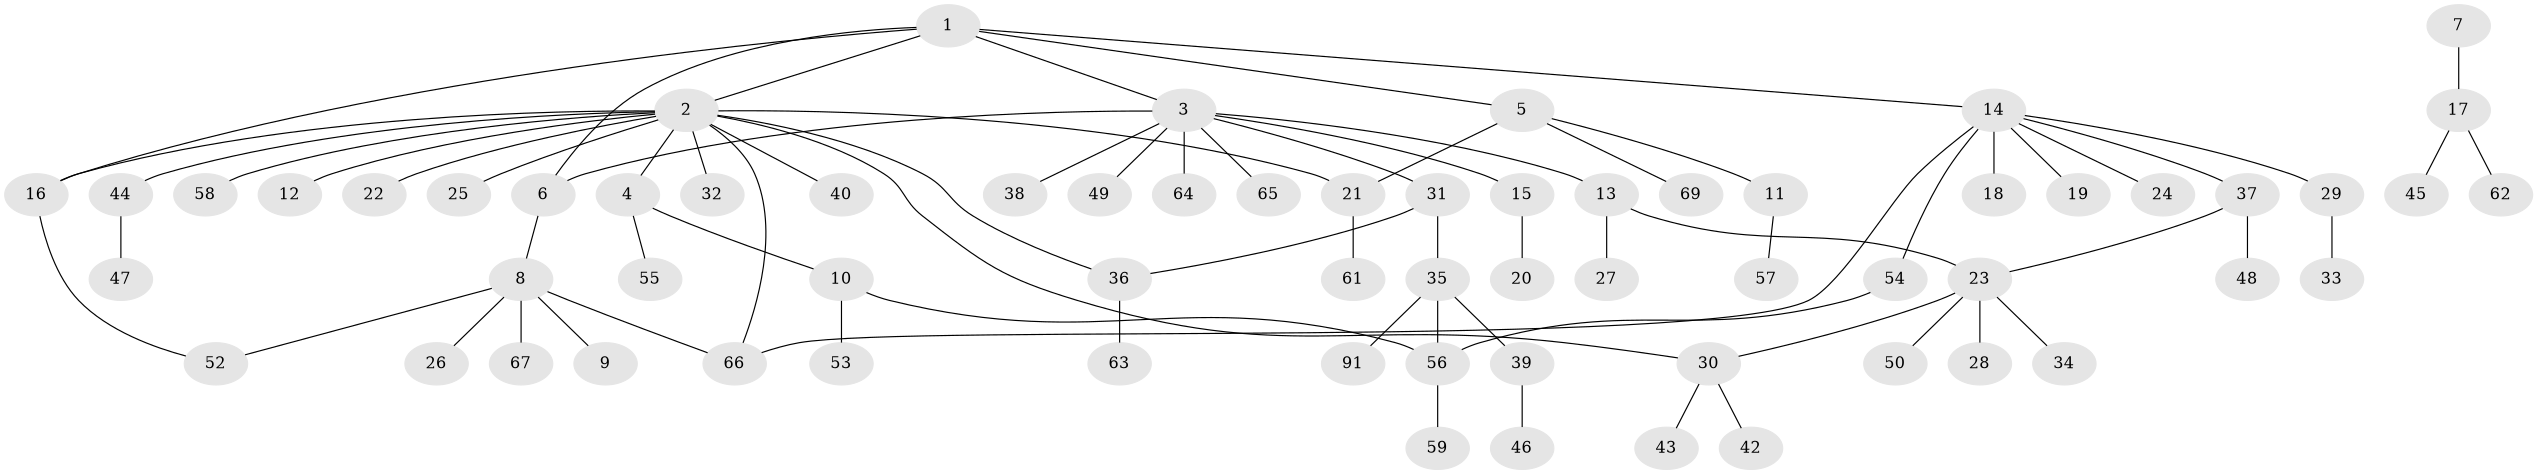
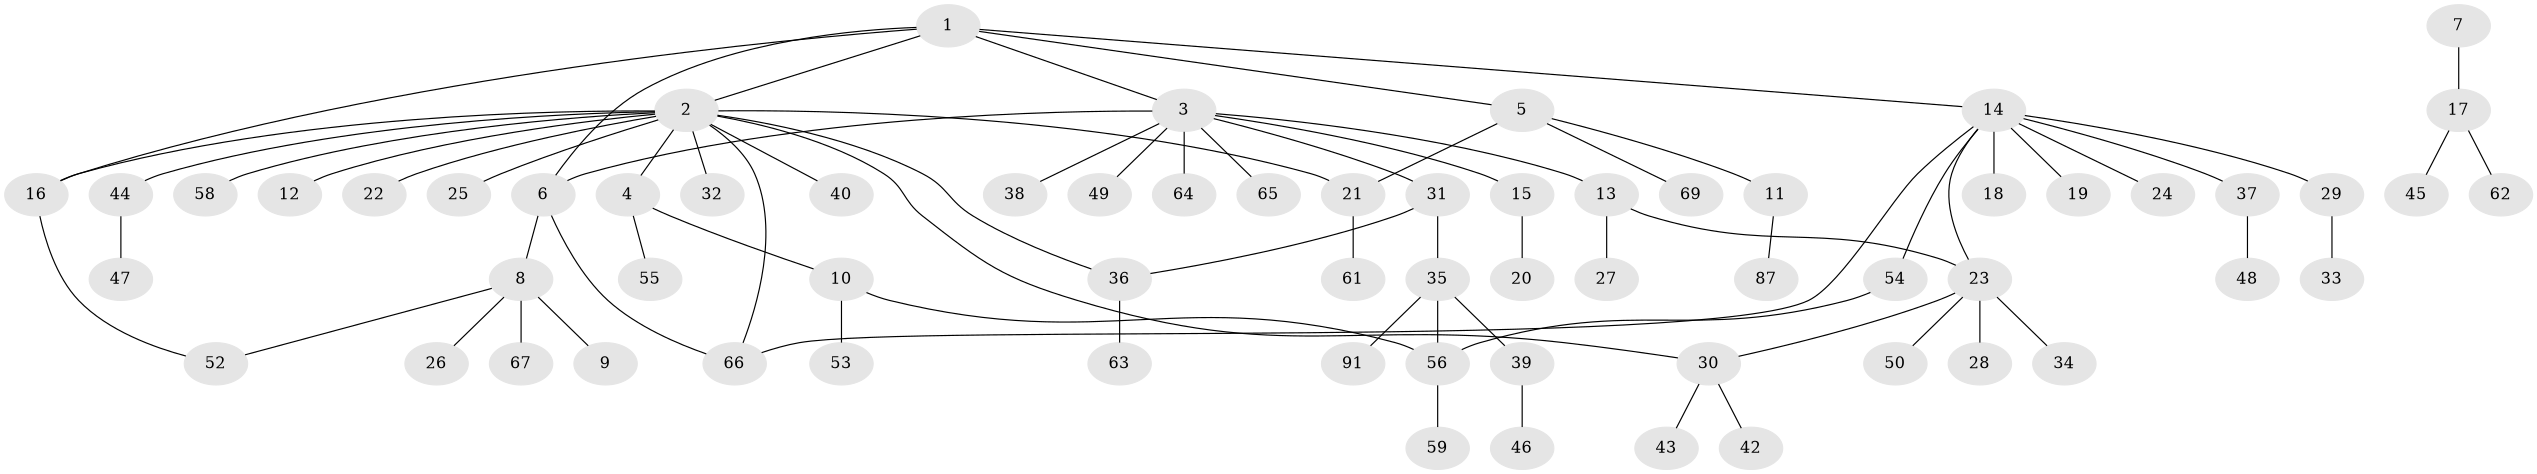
edge "37" -- "23": now "14" -- "23"
node "57": label "57" -> "87"
edge "8" -- "66": now "6" -- "66"
